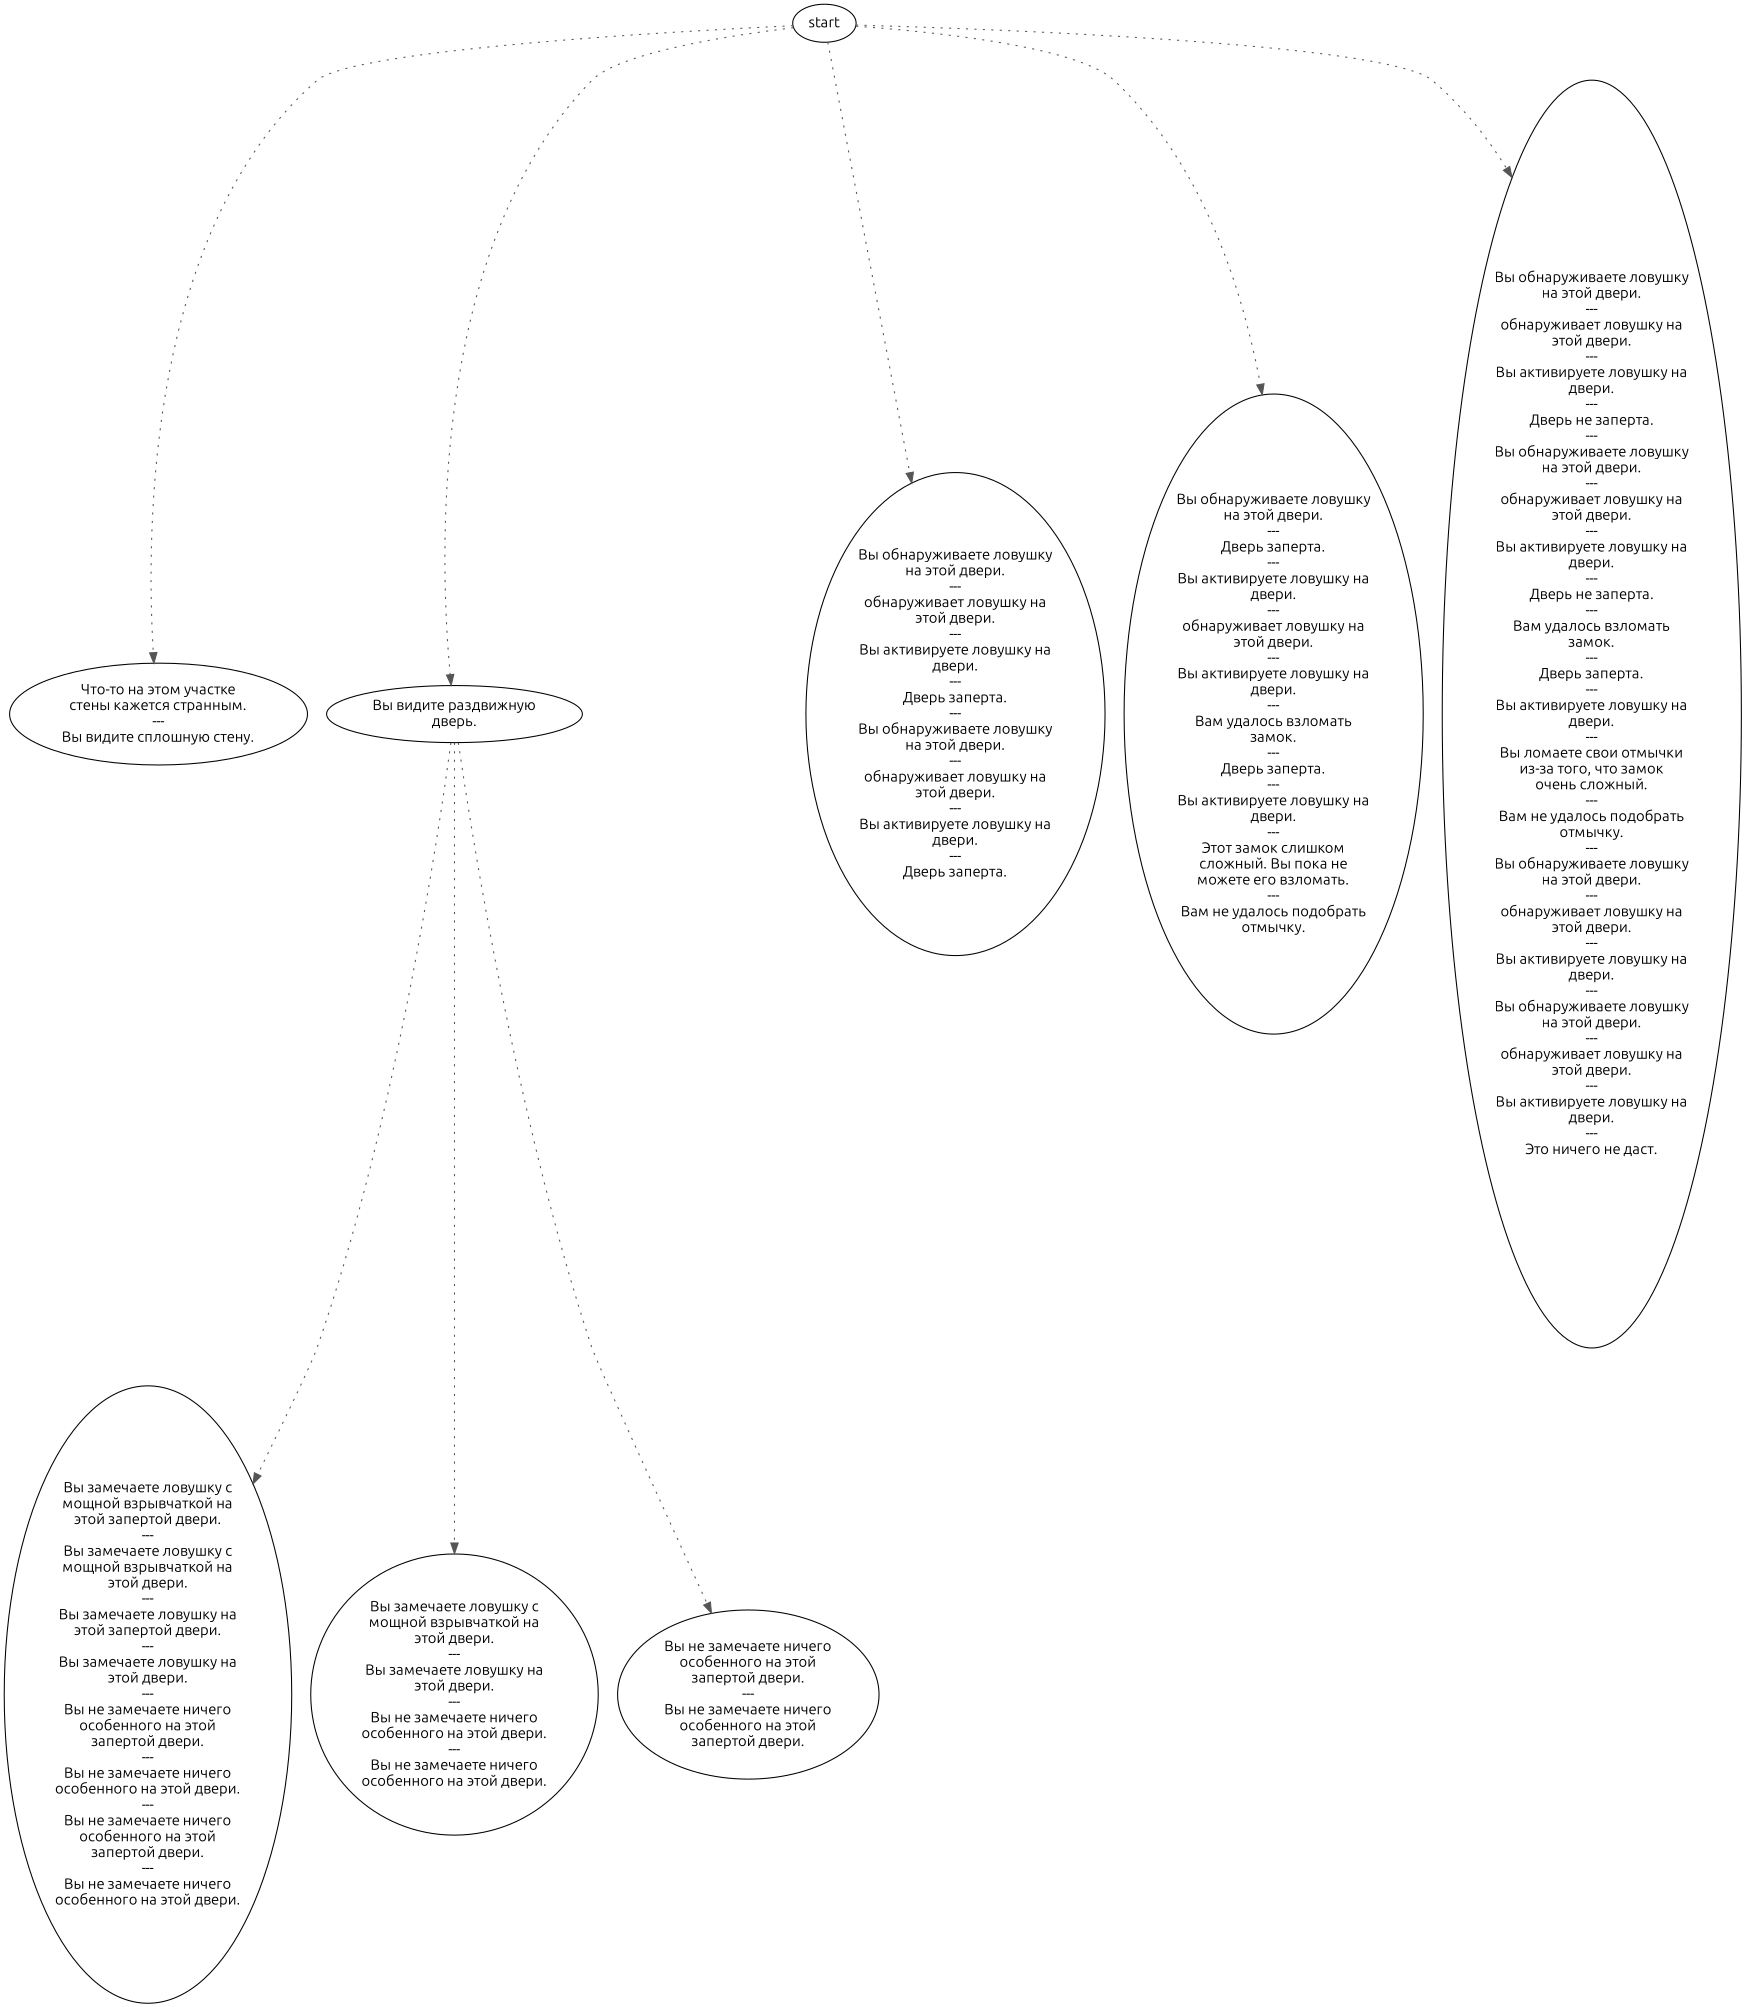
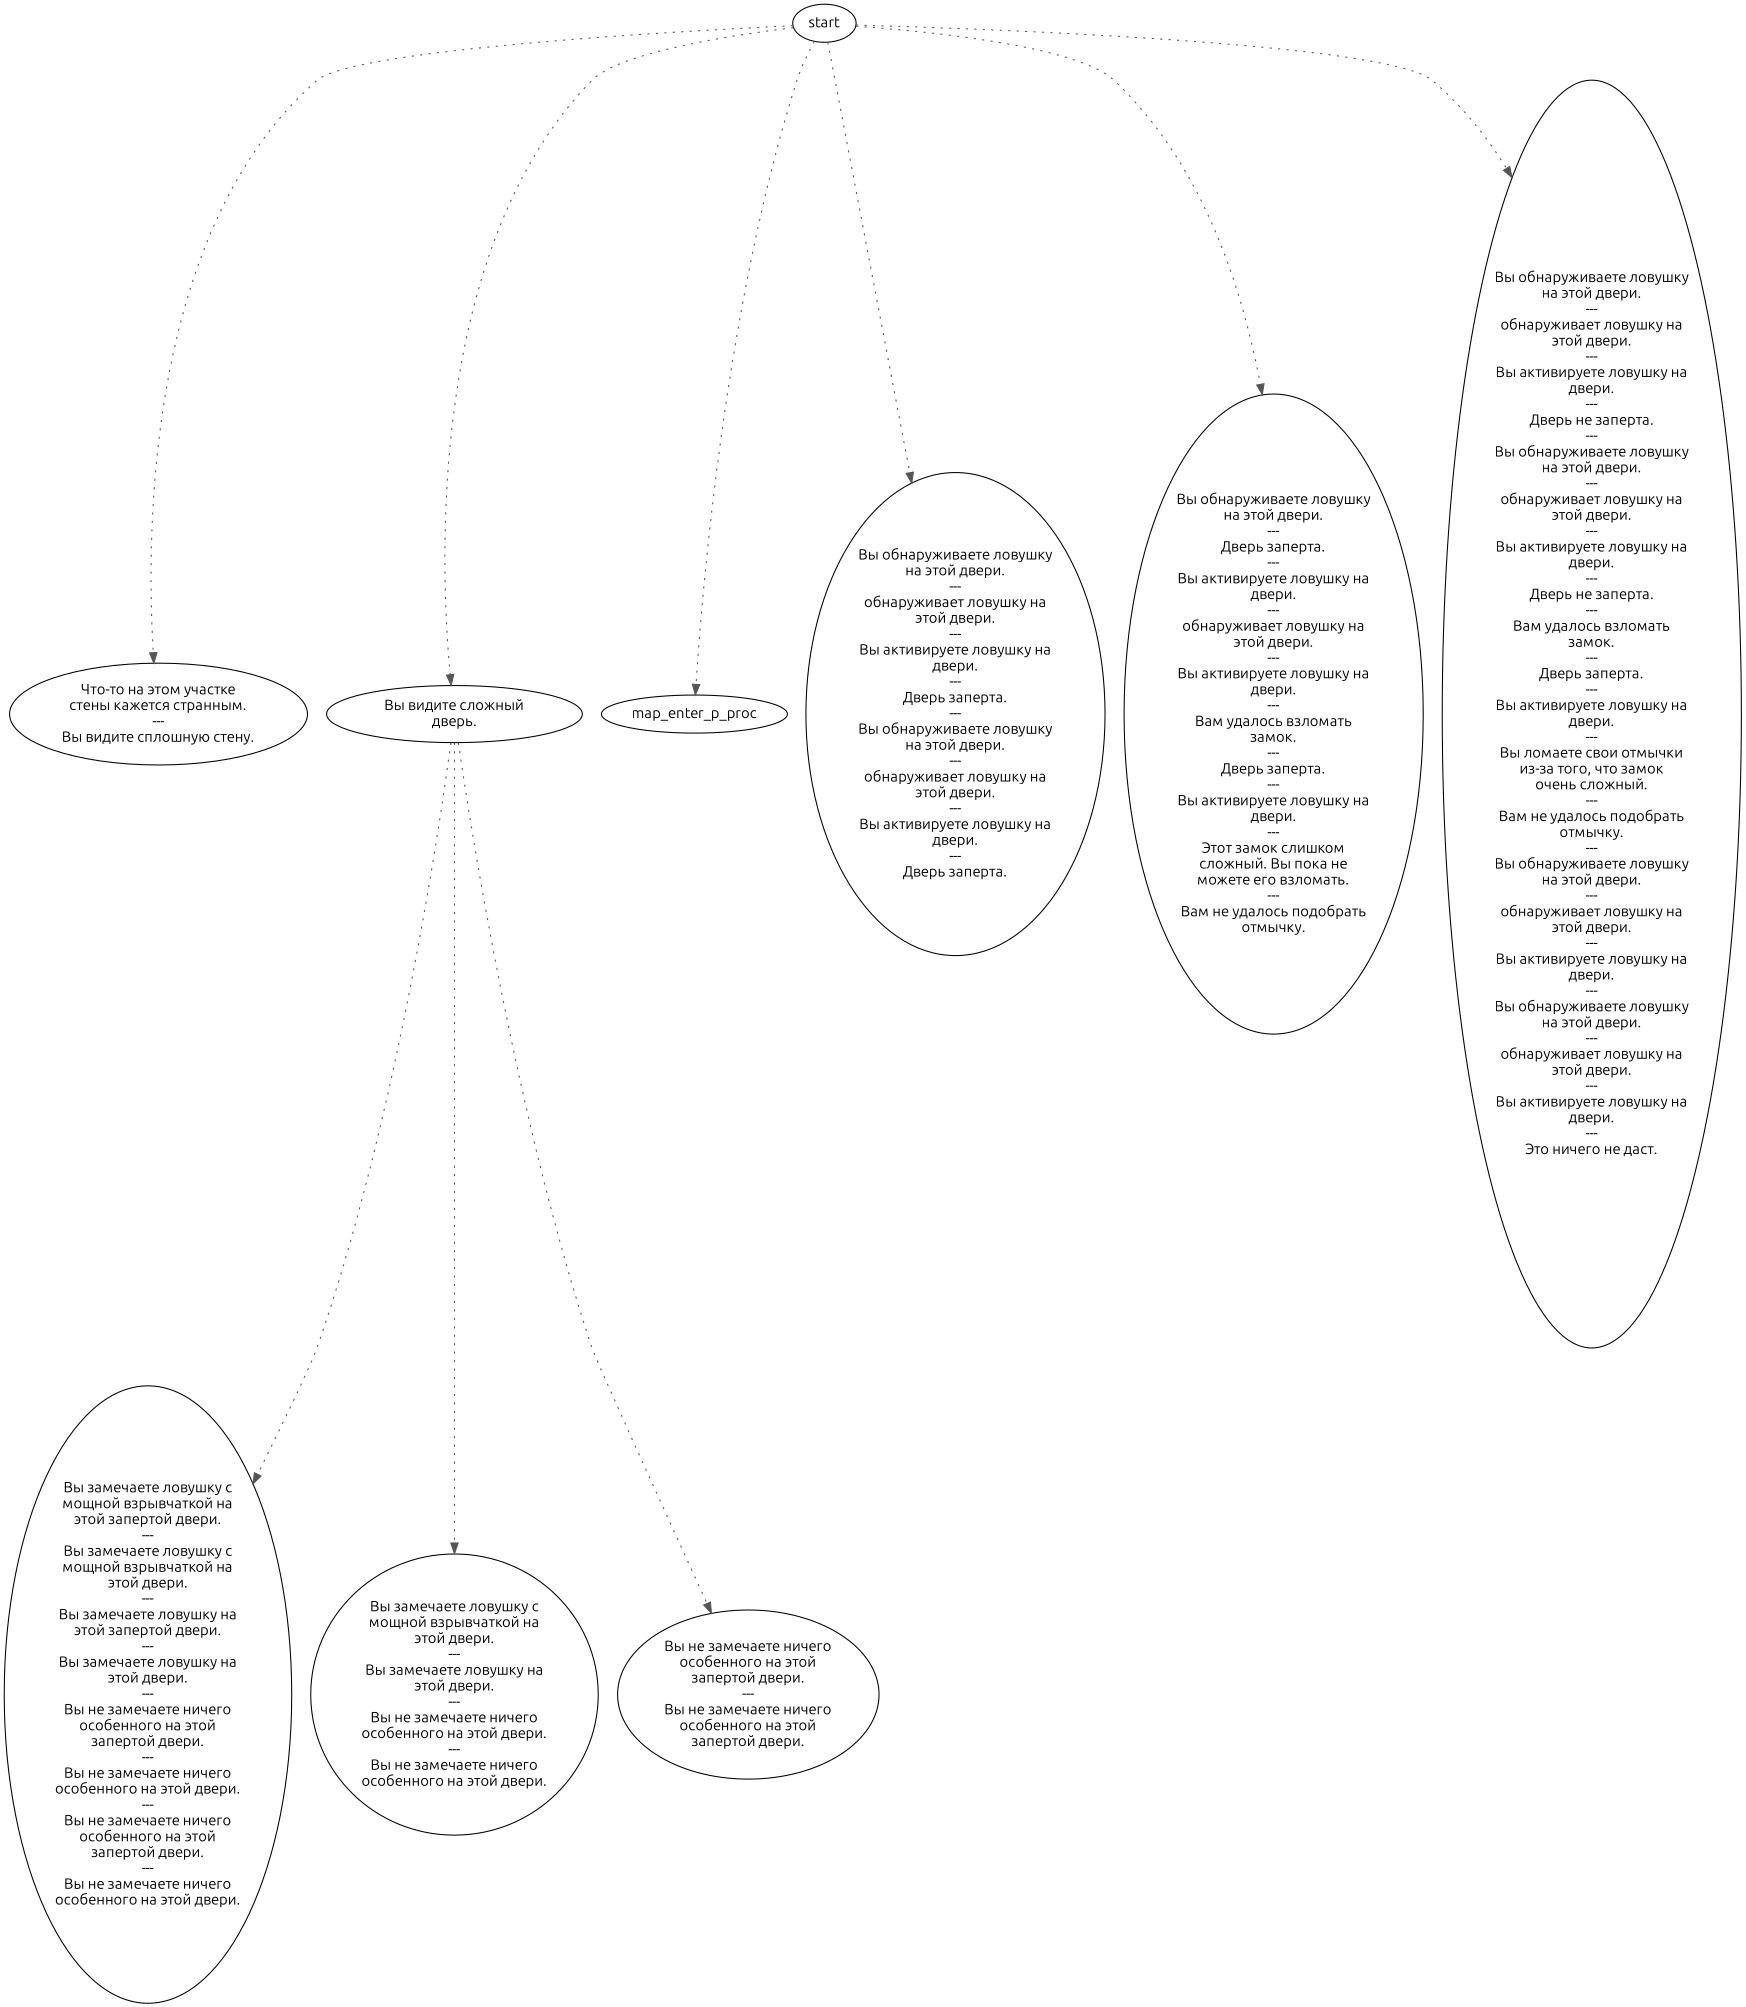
node "Вы видите раздвижную дверь.": label "Вы видите раздвижную дверь." -> "Вы видите сложный дверь."
node "map_enter_p_proc": added
